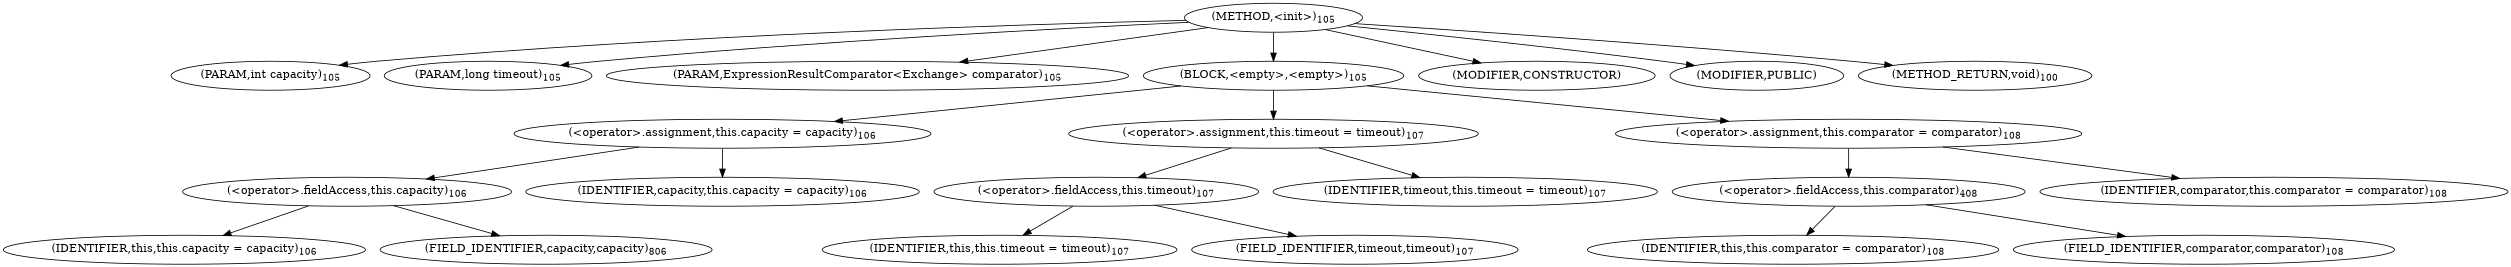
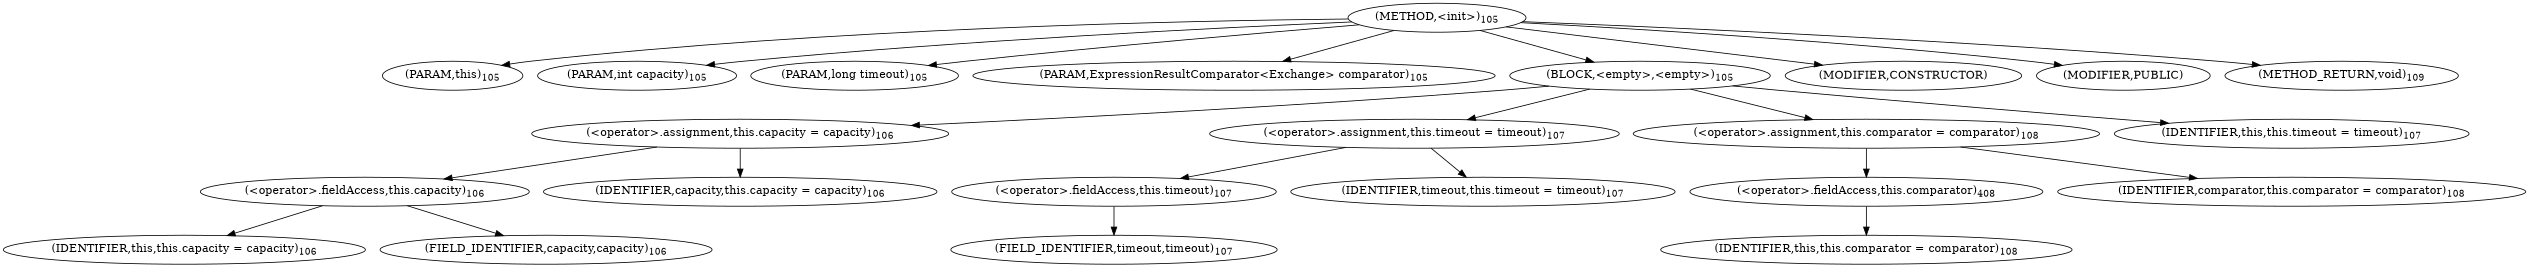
node "(METHOD_RETURN,void)": text "100" -> "109"
node "(PARAM,this)": added
edge "(<operator>.fieldAccess,this.timeout)" -> "(IDENTIFIER,this,this.timeout = timeout)": now "(BLOCK,<empty>,<empty>)" -> "(IDENTIFIER,this,this.timeout = timeout)"
node "(FIELD_IDENTIFIER,capacity,capacity)": text "806" -> "106"
node "(FIELD_IDENTIFIER,comparator,comparator)": removed
